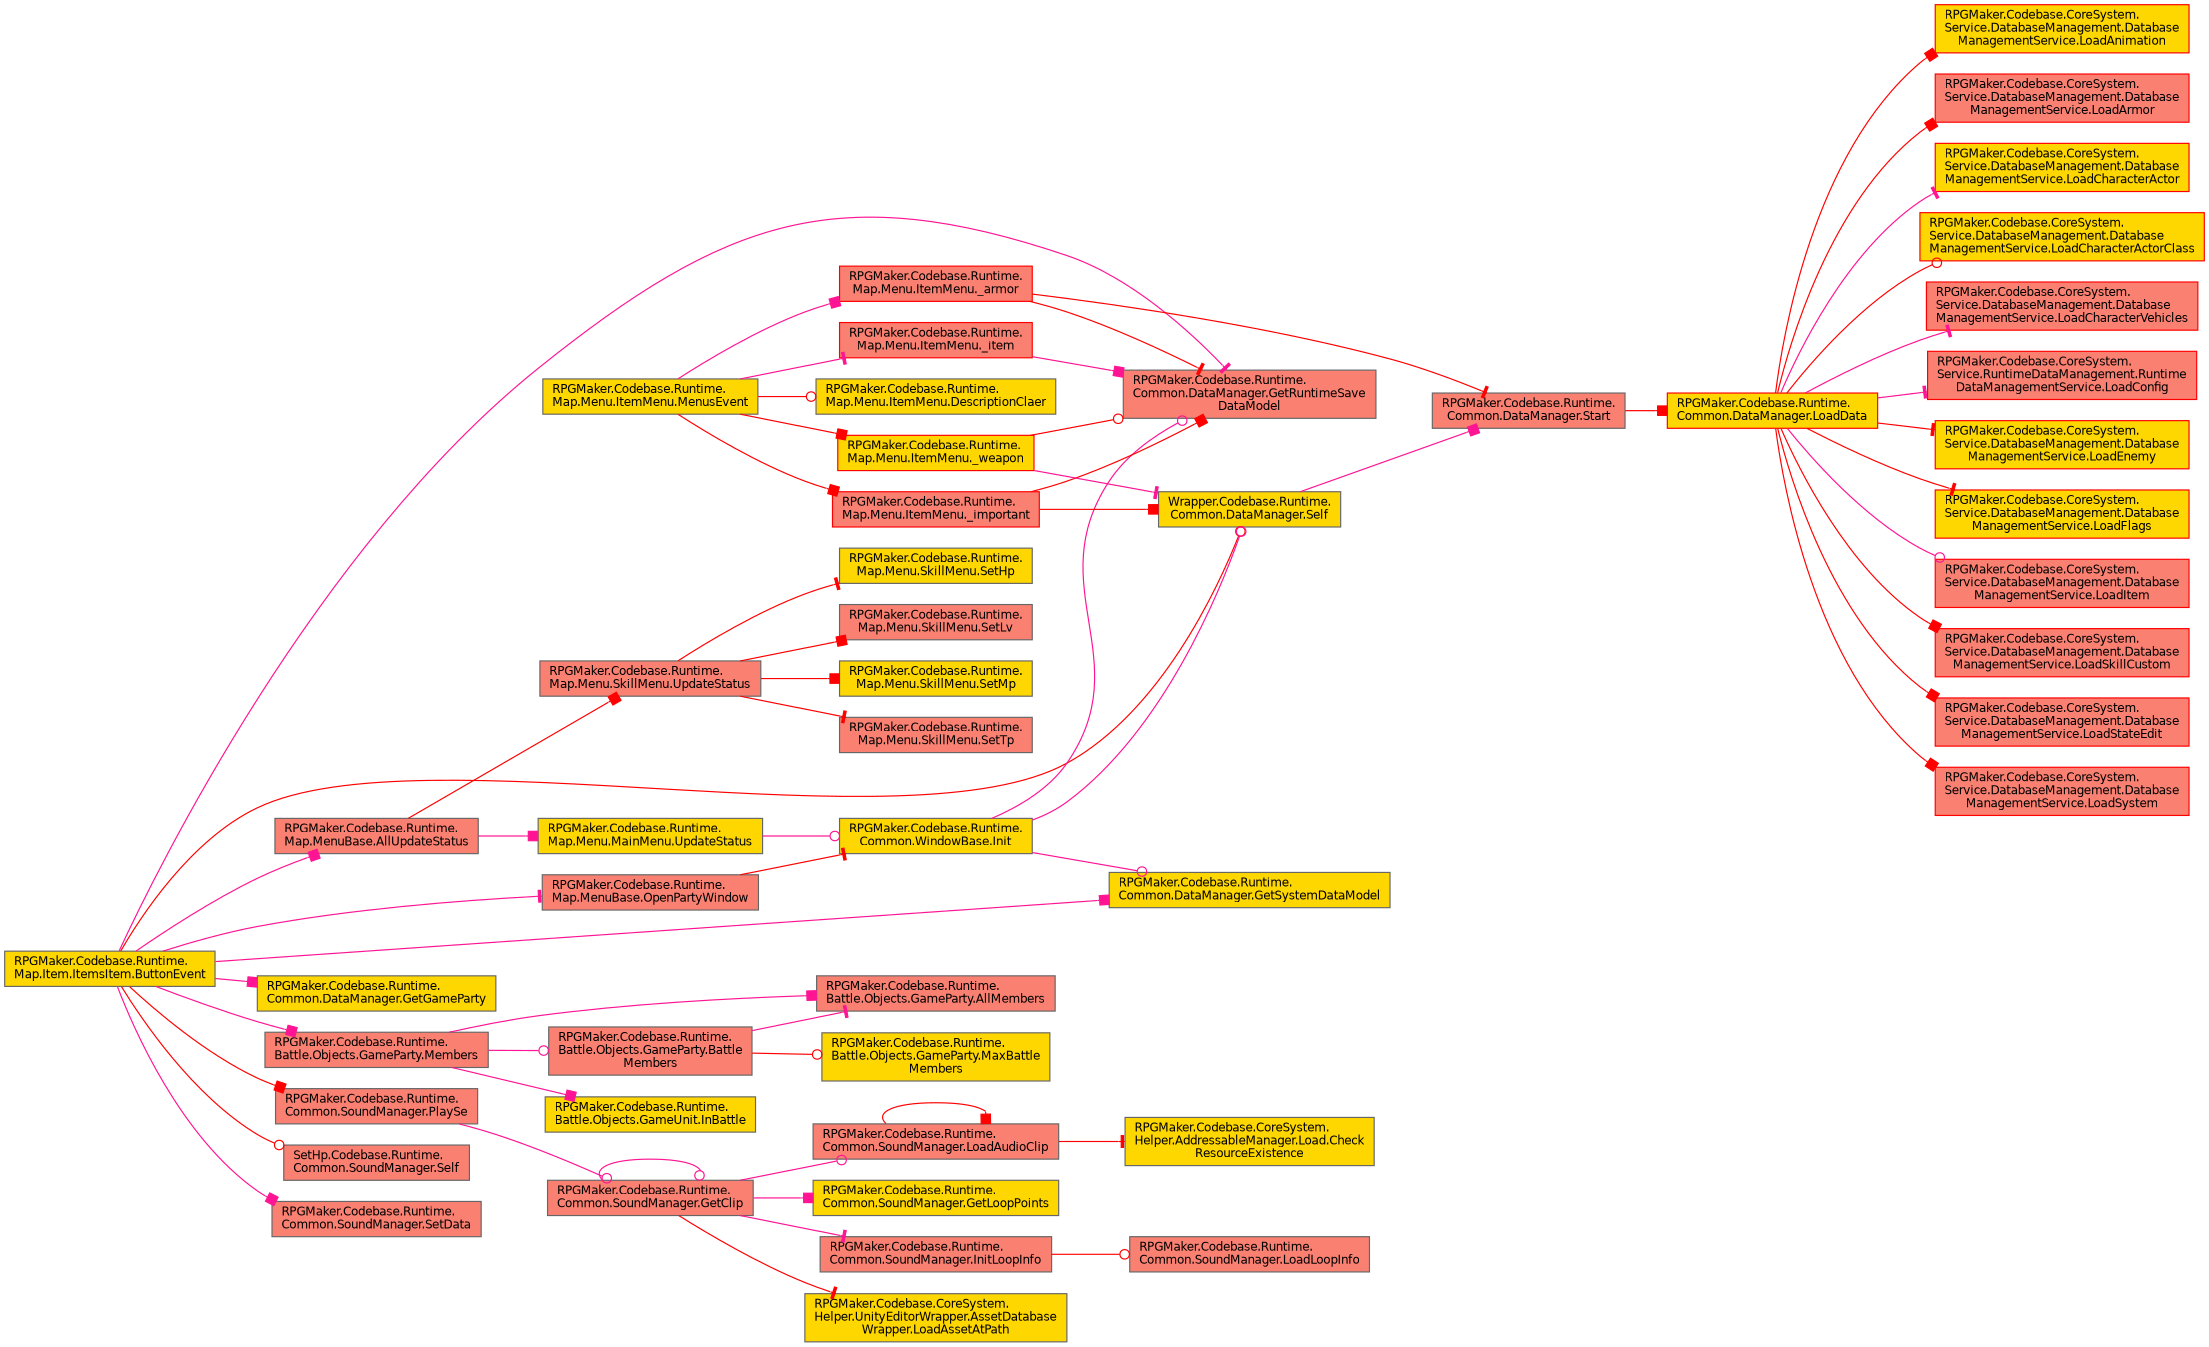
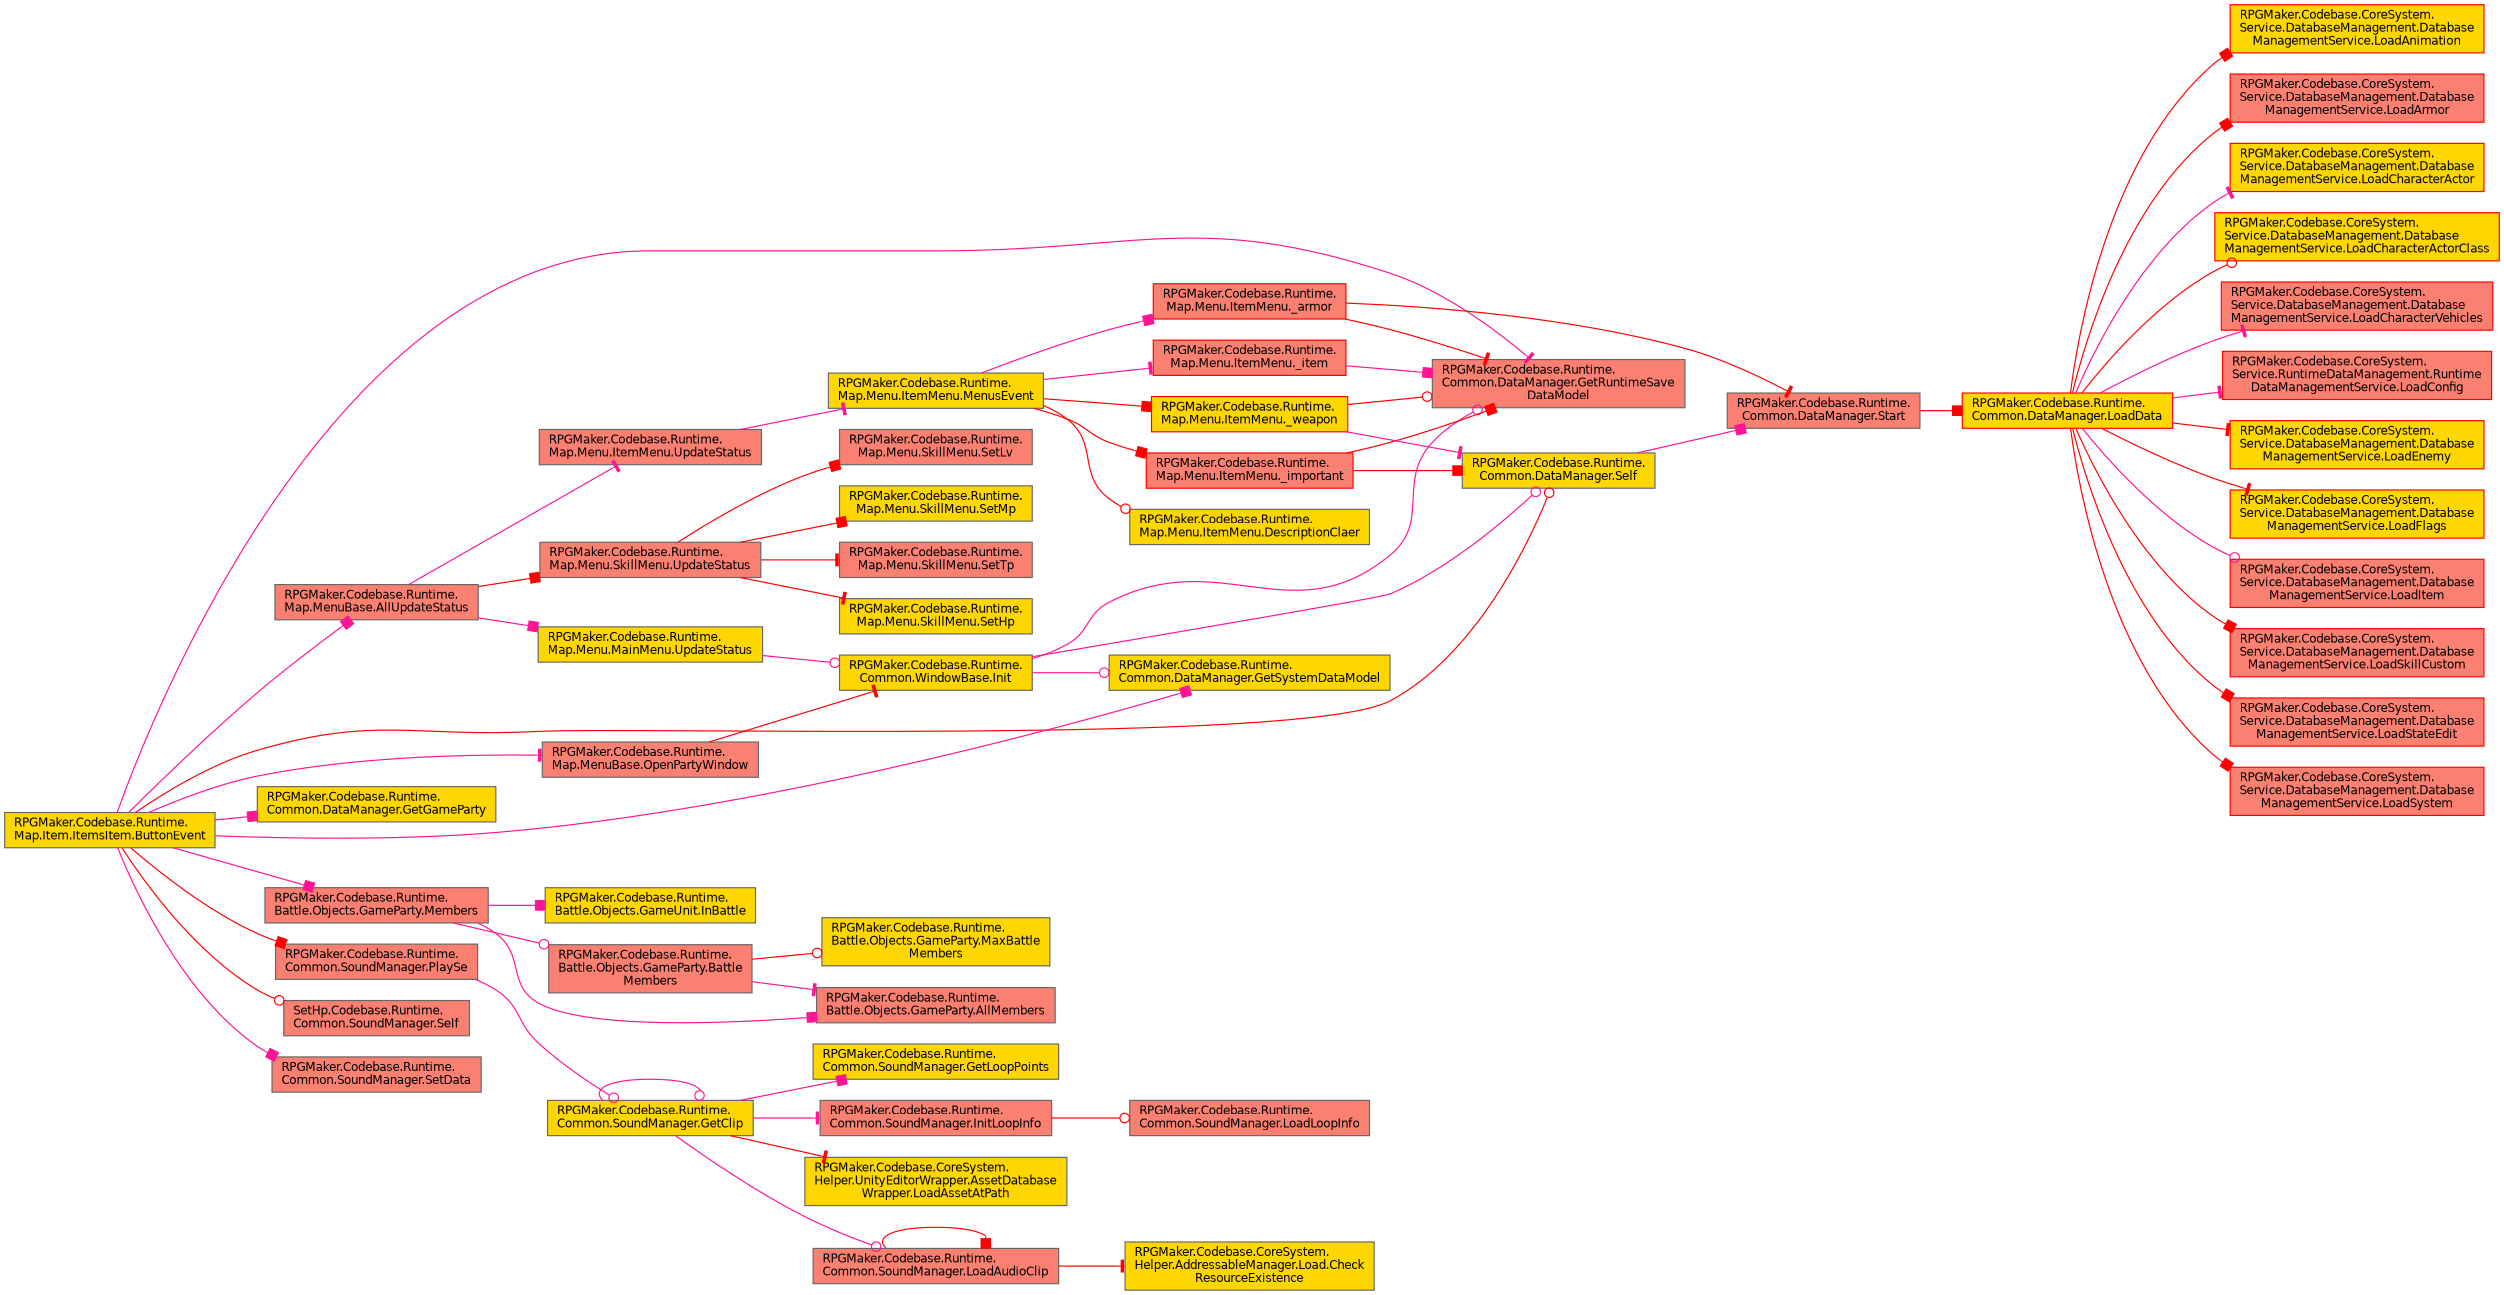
node "RPGMaker.Codebase.Runtime. Map.Menu.ItemMenu.UpdateStatus": added
node "Wrapper.Codebase.Runtime. Common.DataManager.Self": label "Wrapper.Codebase.Runtime. Common.DataManager.Self" -> "RPGMaker.Codebase.Runtime. Common.DataManager.Self"
node "RPGMaker.Codebase.Runtime. Common.SoundManager.GetClip": fillcolor salmon -> gold
